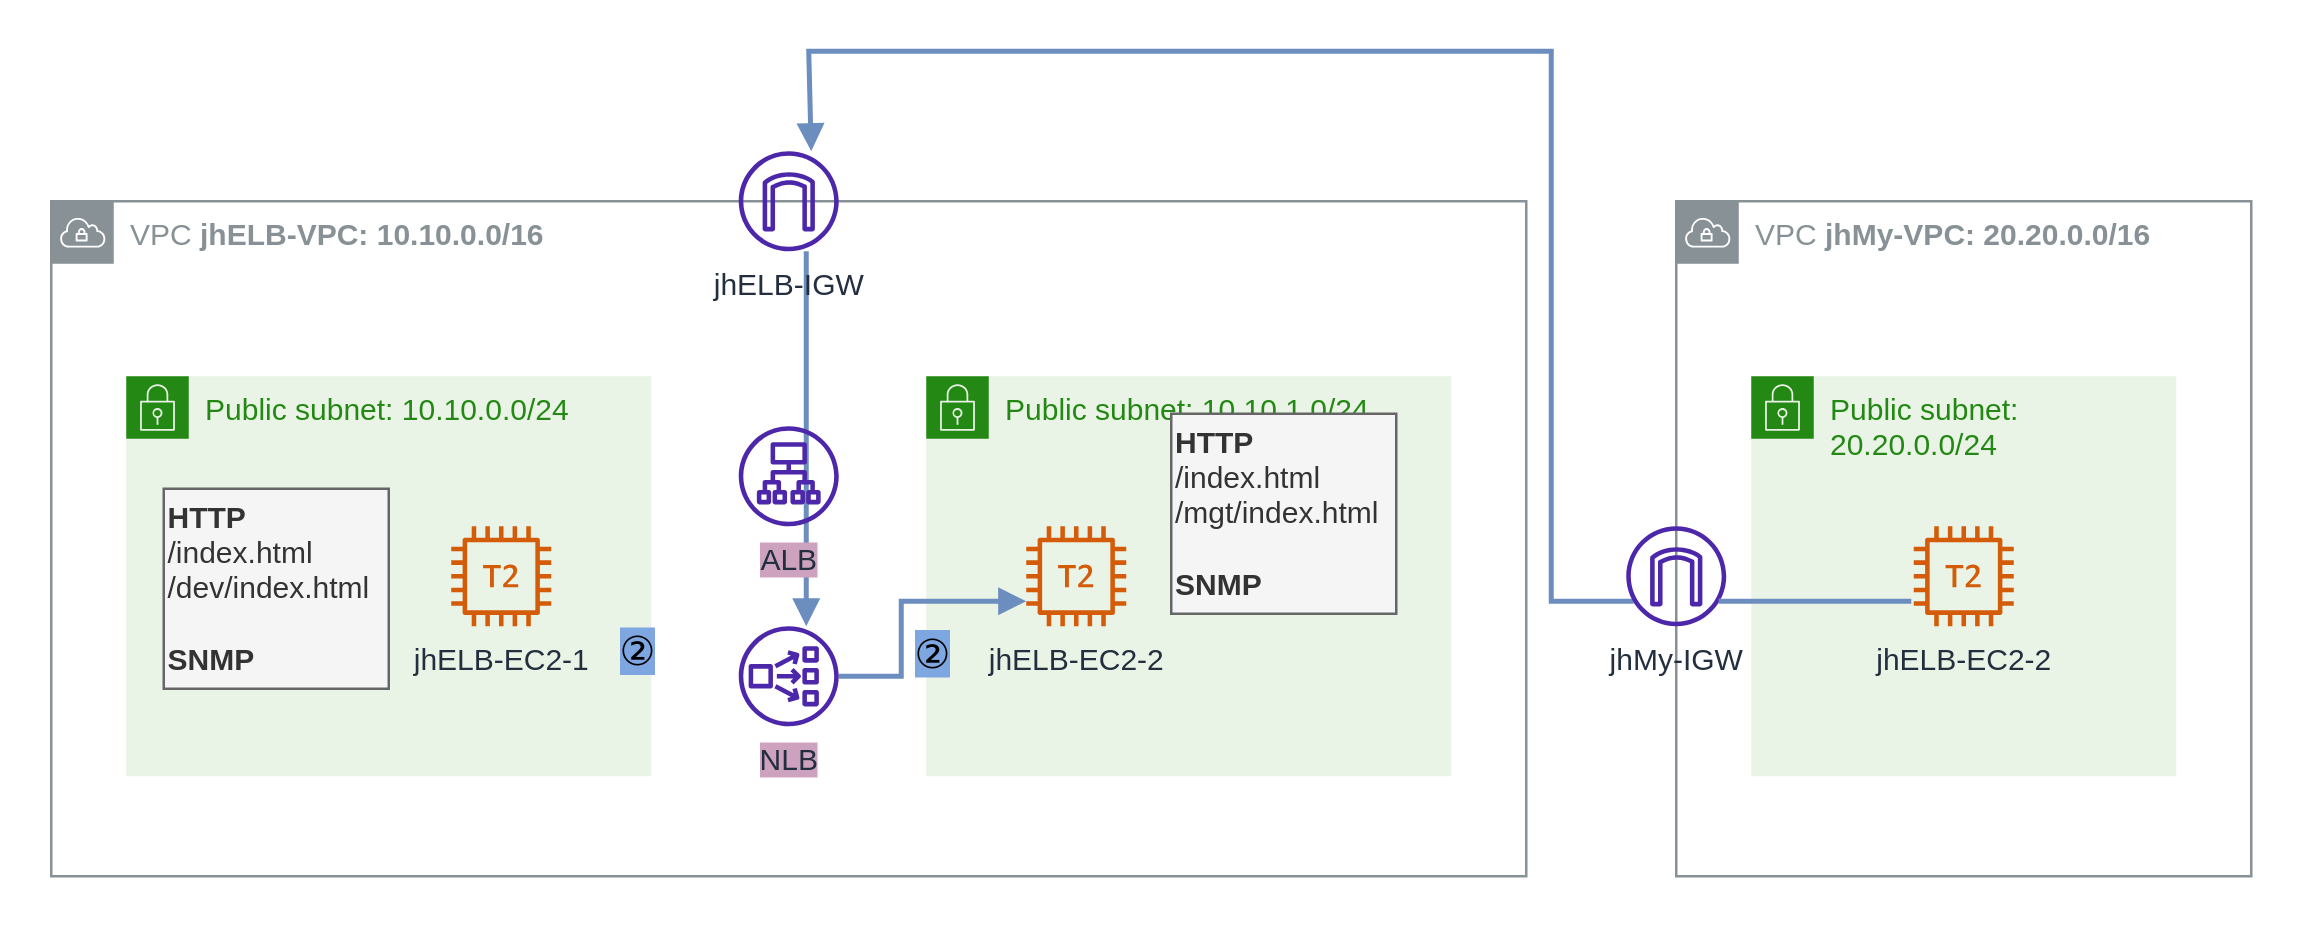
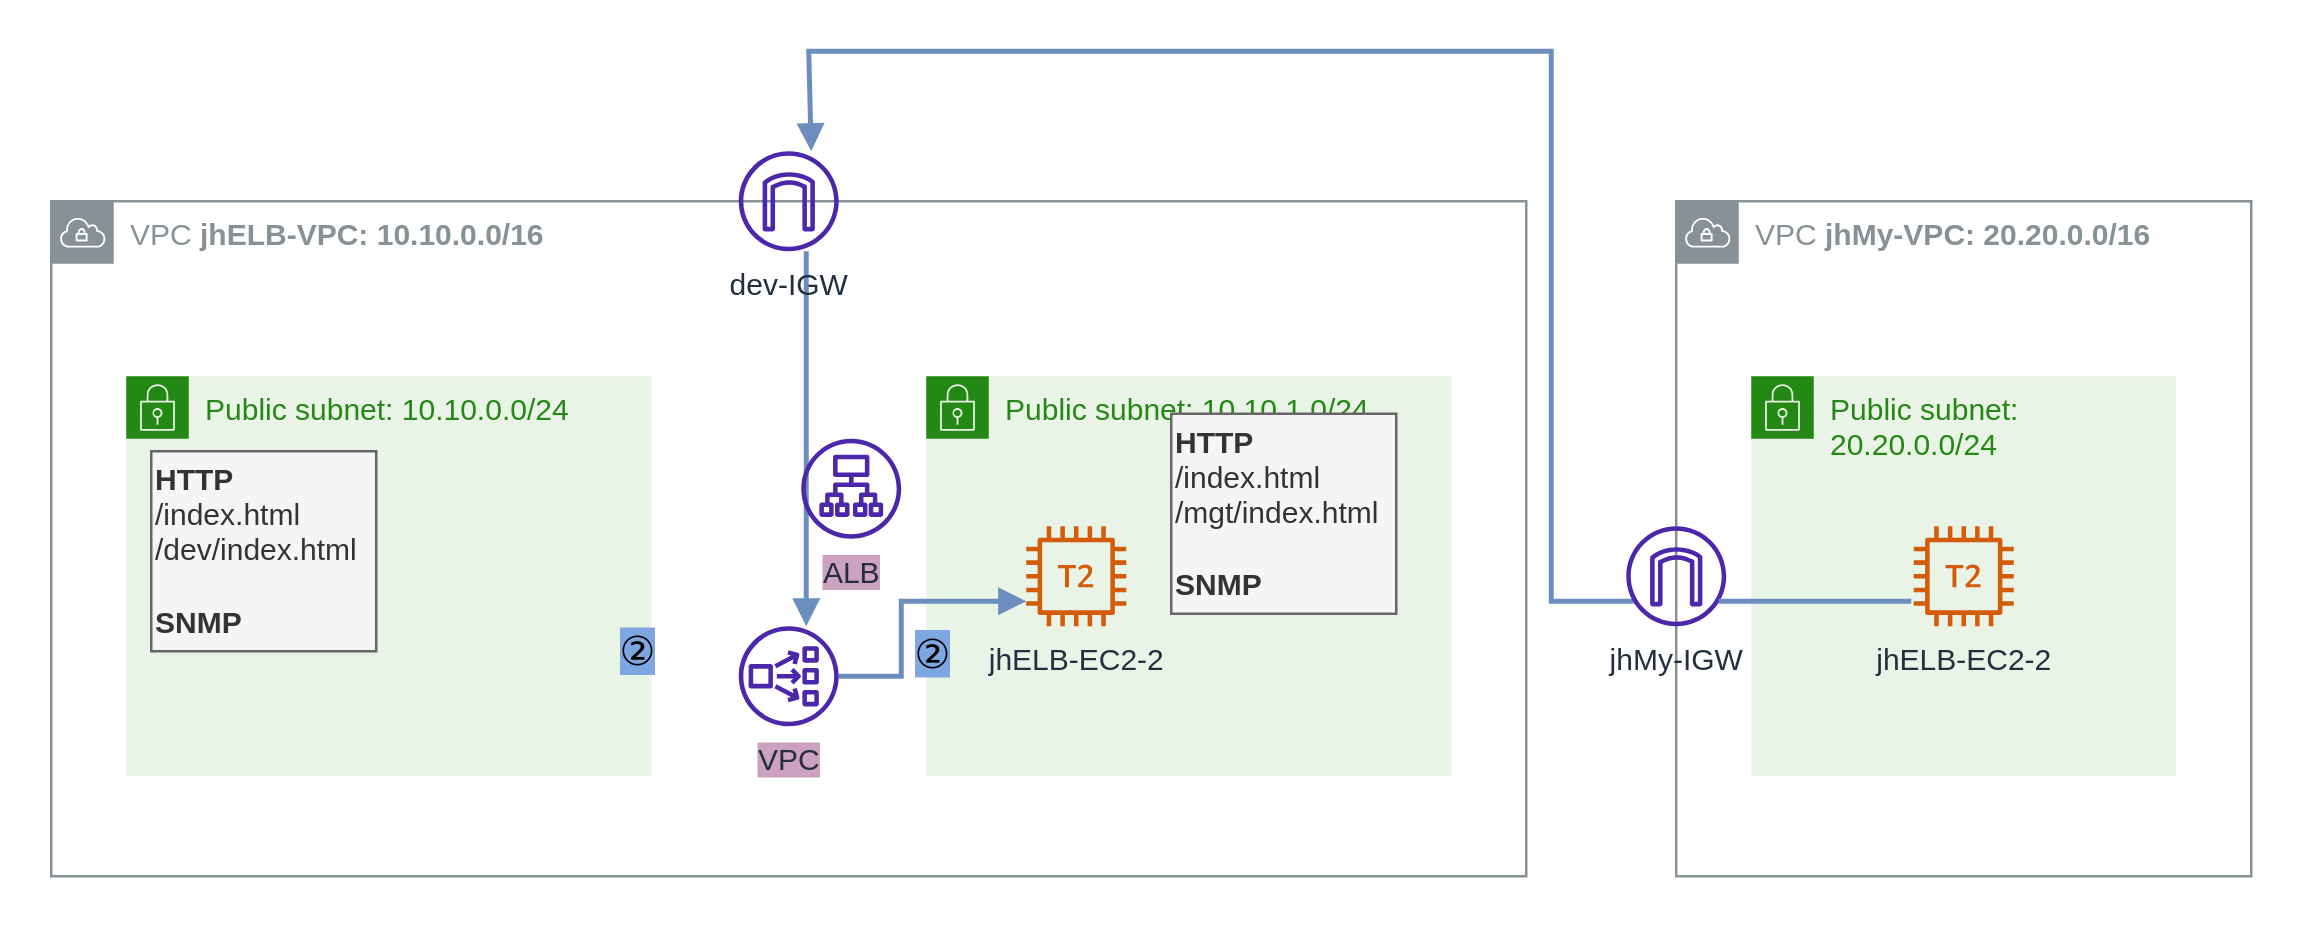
node "jhELB-IGW": label "jhELB-IGW" -> "dev-IGW"
node "ALB": moved (789, 476) -> (851, 489)
node "jhELB-EC2-1": removed
node "HTTP /index.html /dev/index.html SNMP": moved (276, 589) -> (264, 551)
node "NLB": label "NLB" -> "VPC"
